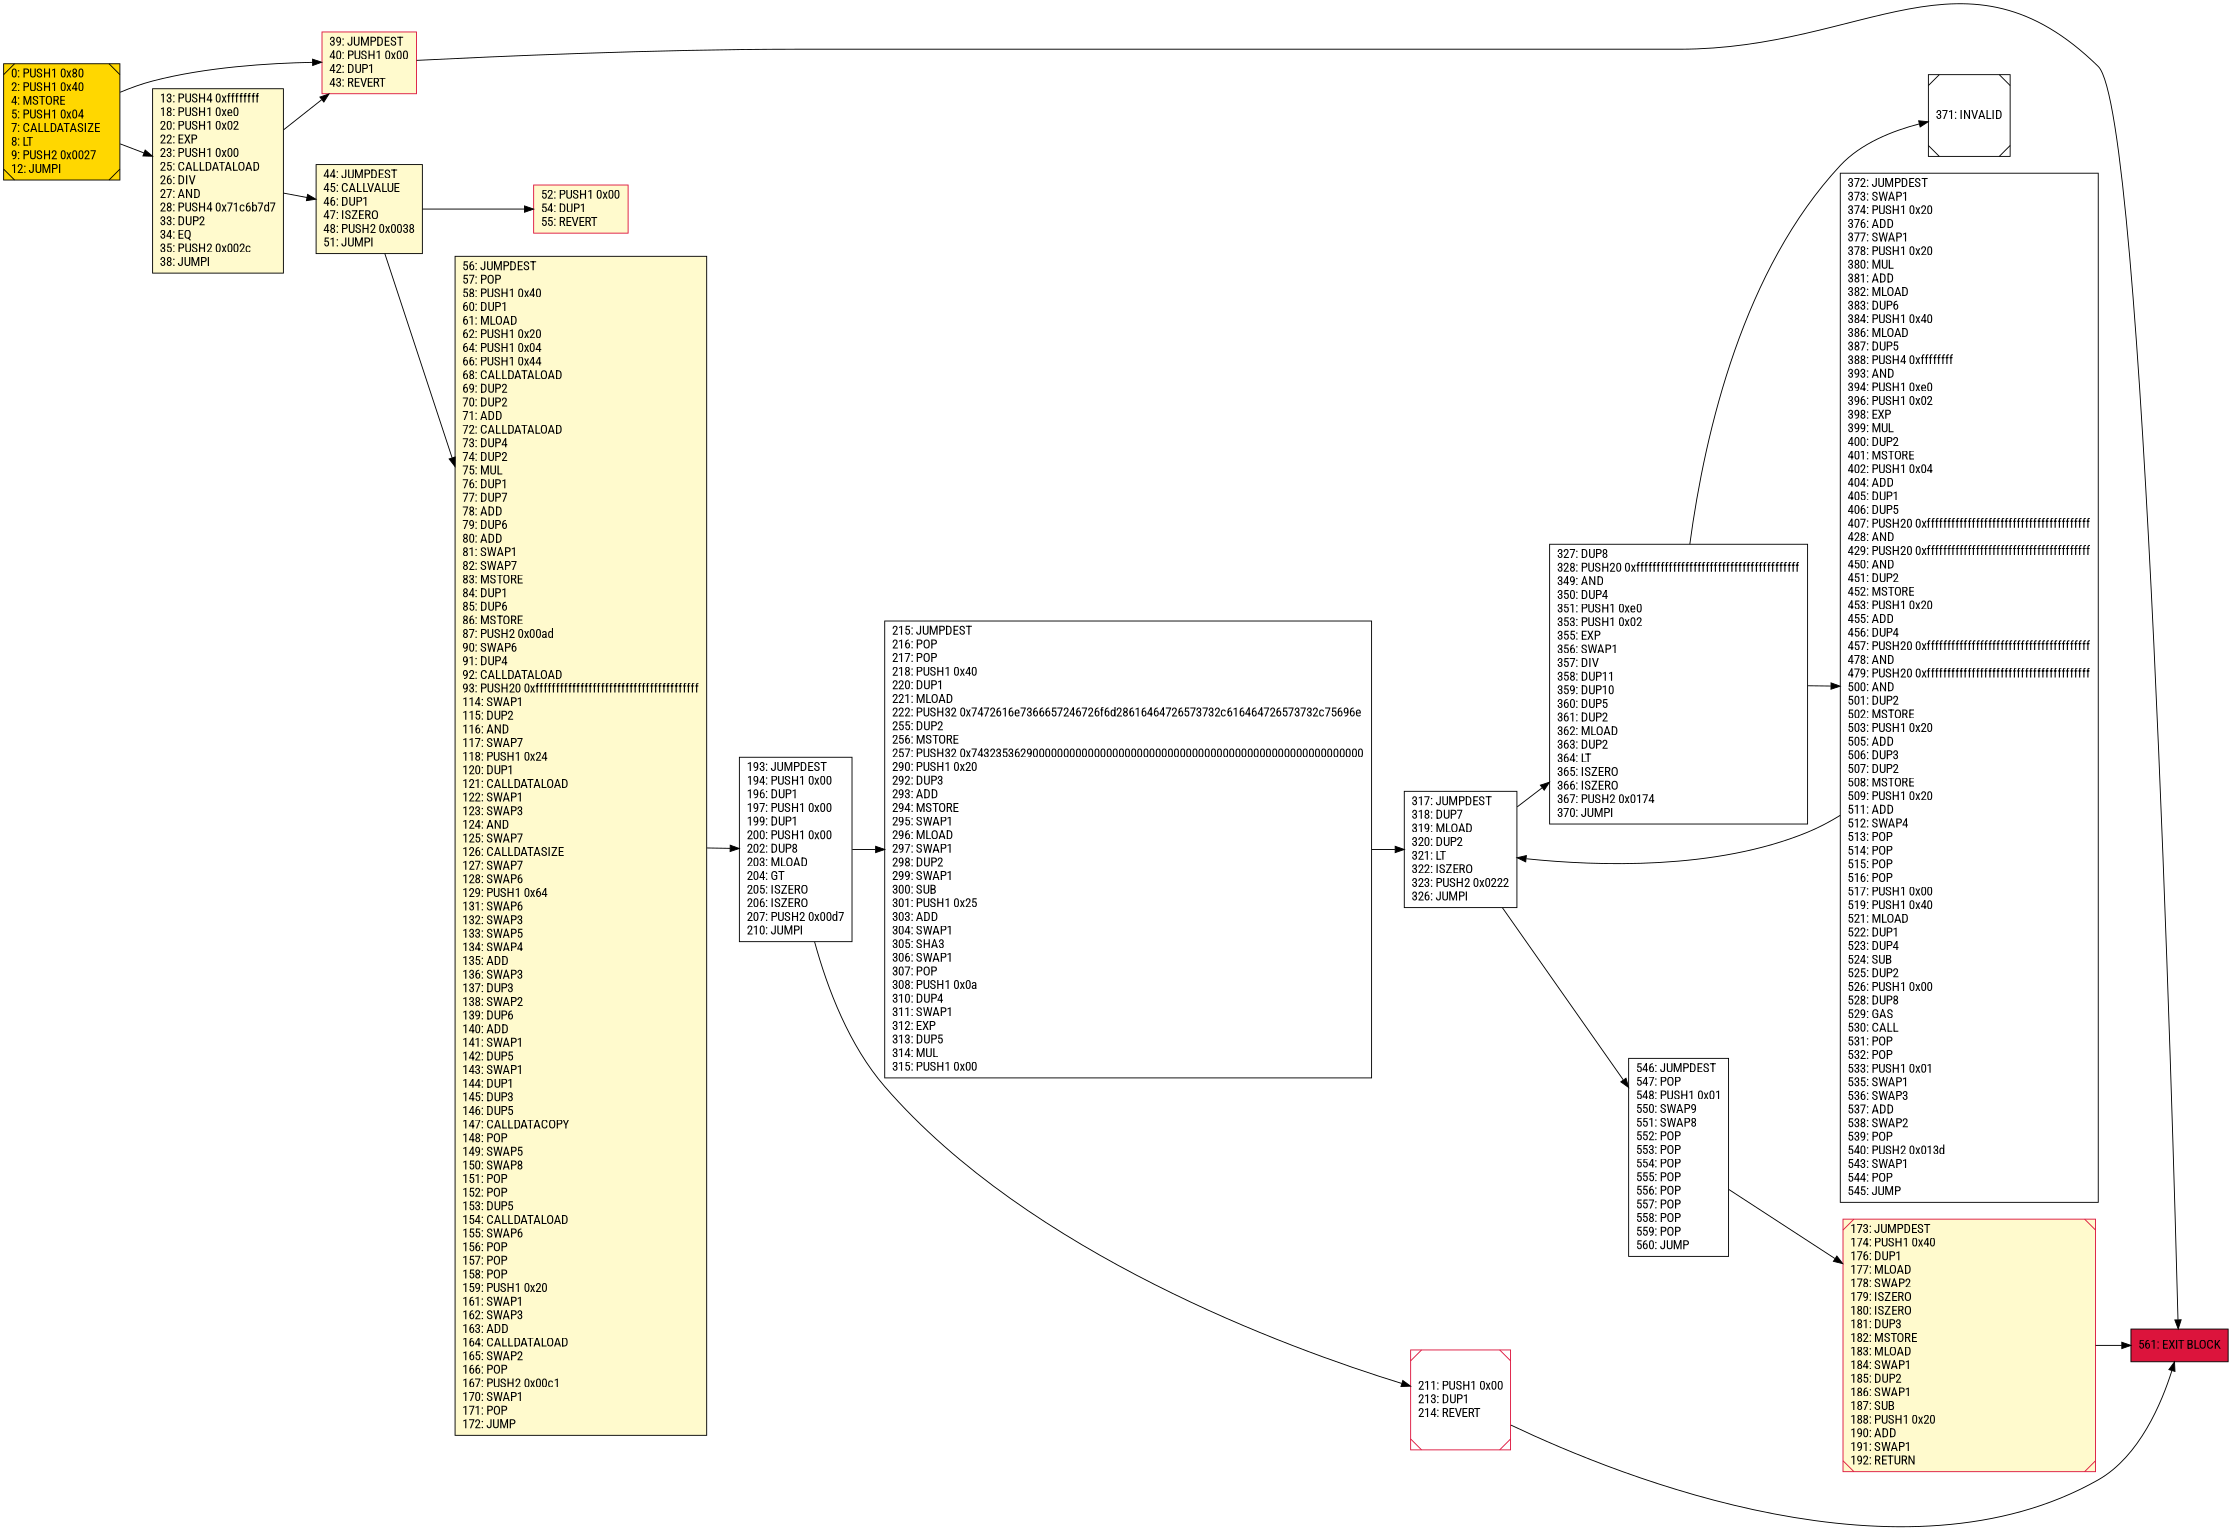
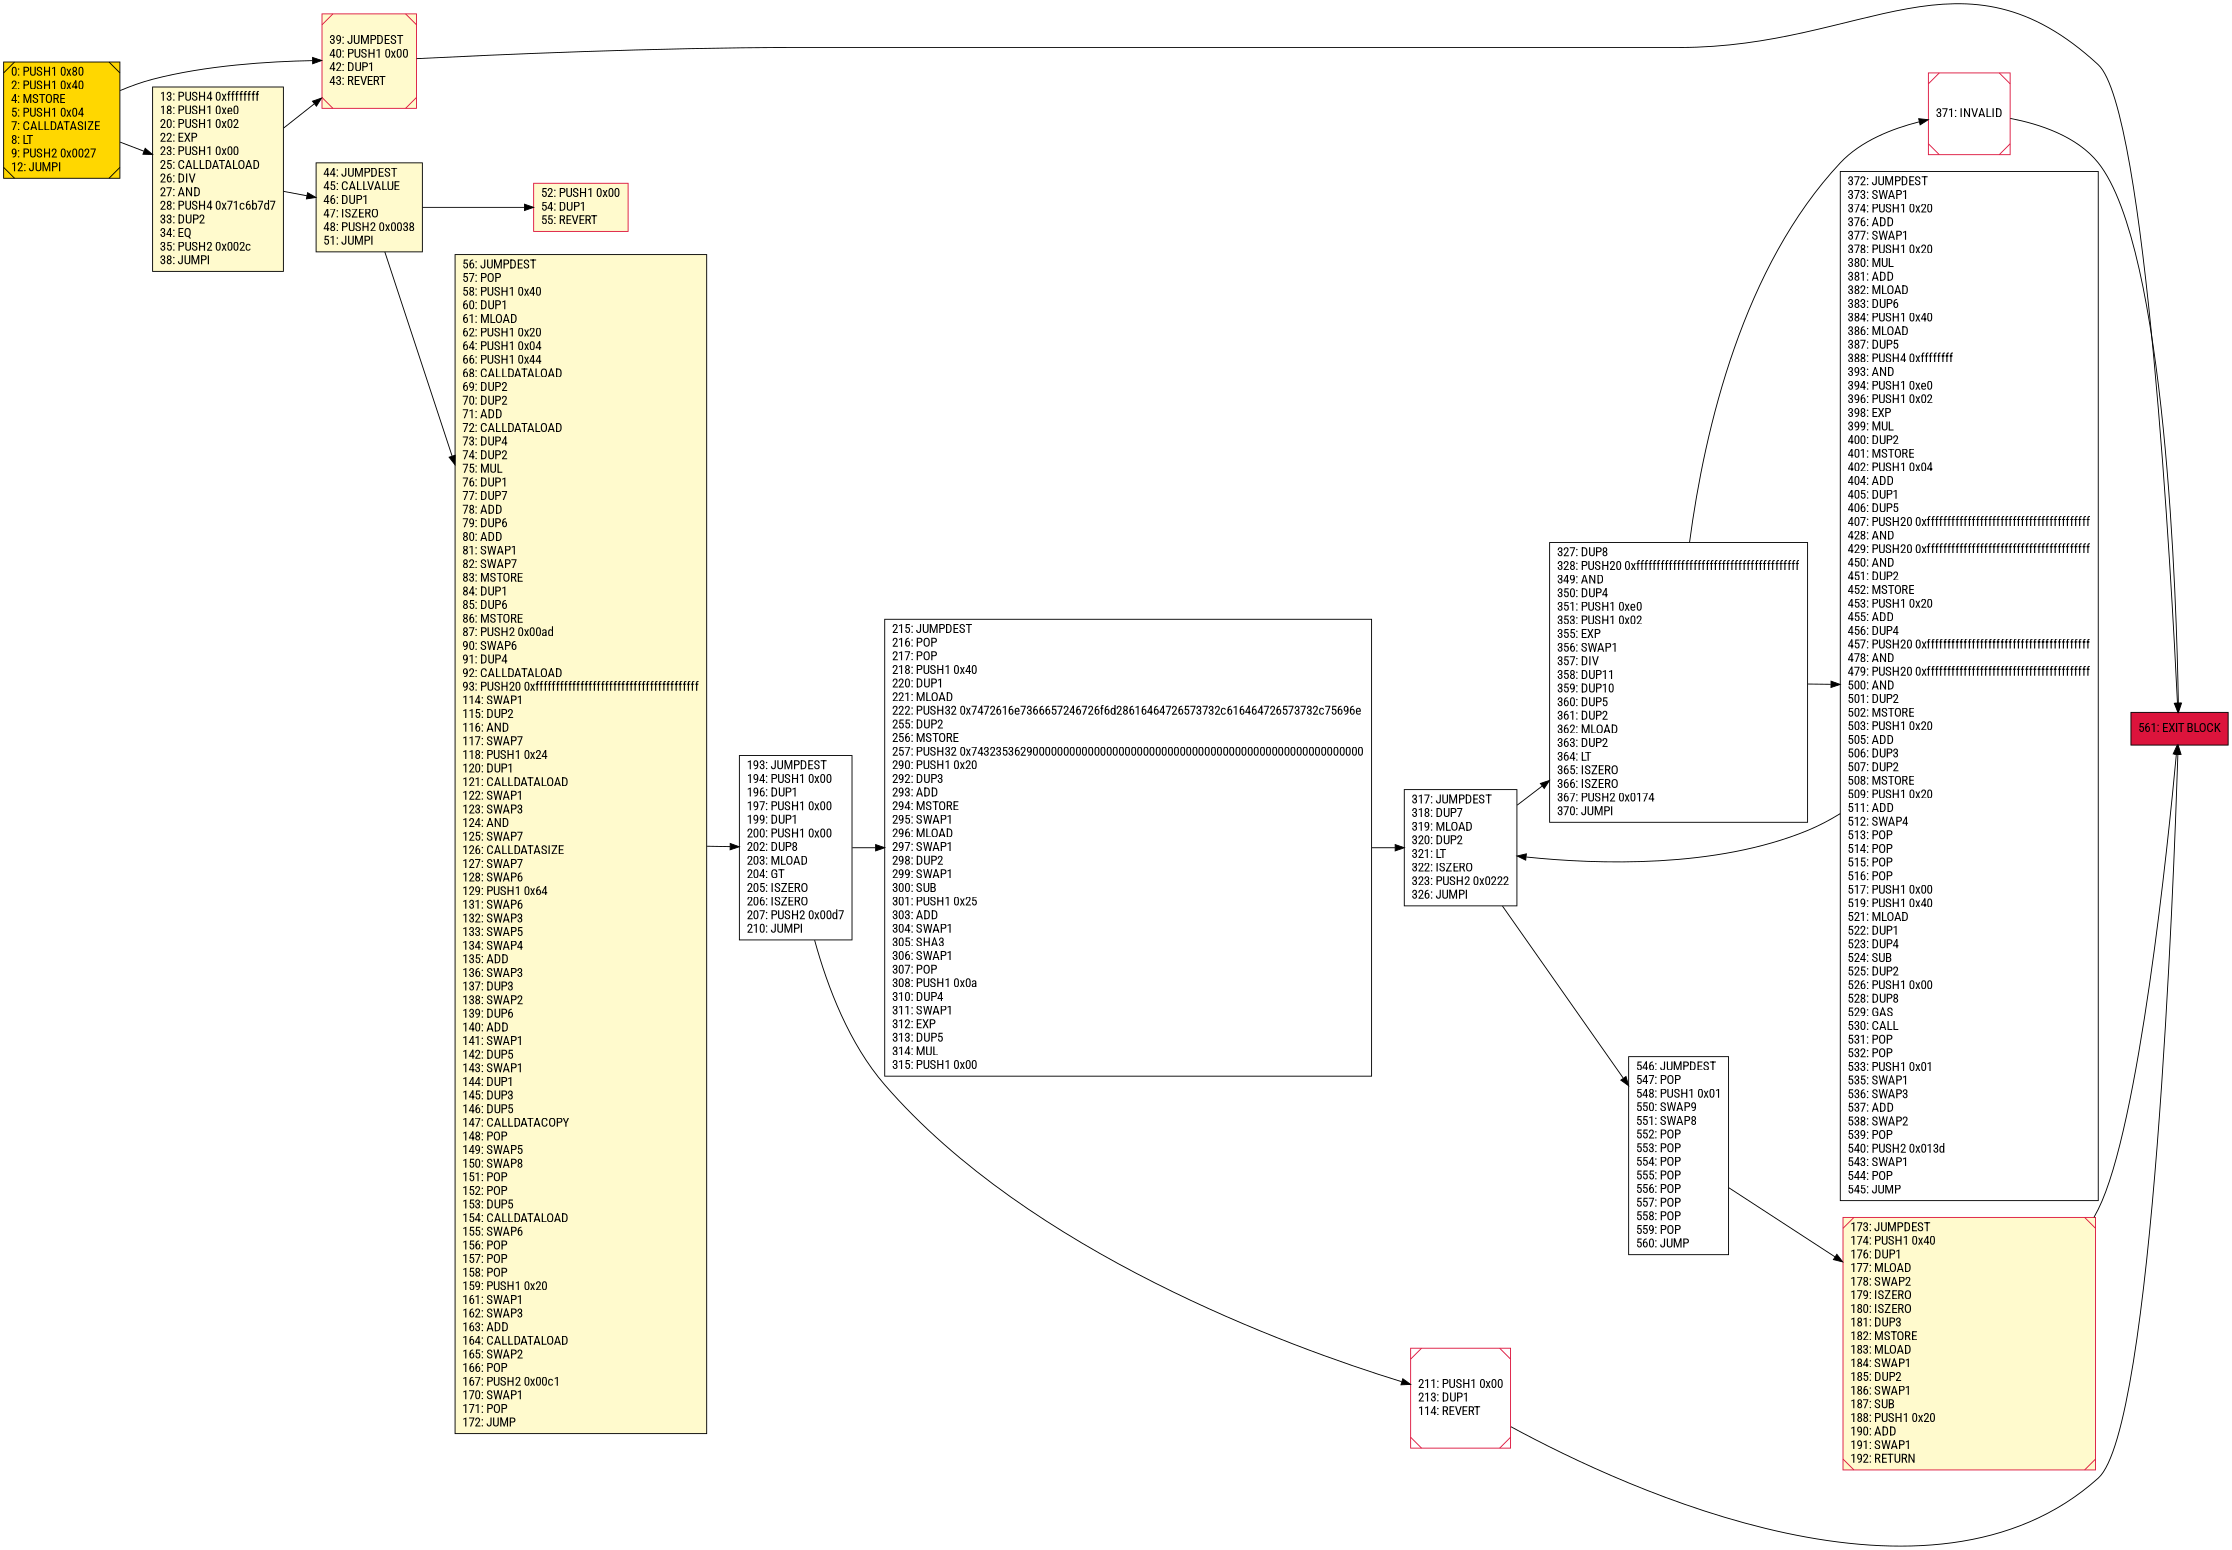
node "39: JUMPDEST 40: PUSH1 0x00 42: DUP1 43: REVERT": shape box -> Msquare
node "371: INVALID": color black -> crimson
edge "371: INVALID" -> "561: EXIT BLOCK": added
node "211: PUSH1 0x00 213: DUP1 214: REVERT": label "211: PUSH1 0x00 213: DUP1 214: REVERT" -> "211: PUSH1 0x00 213: DUP1 114: REVERT"
